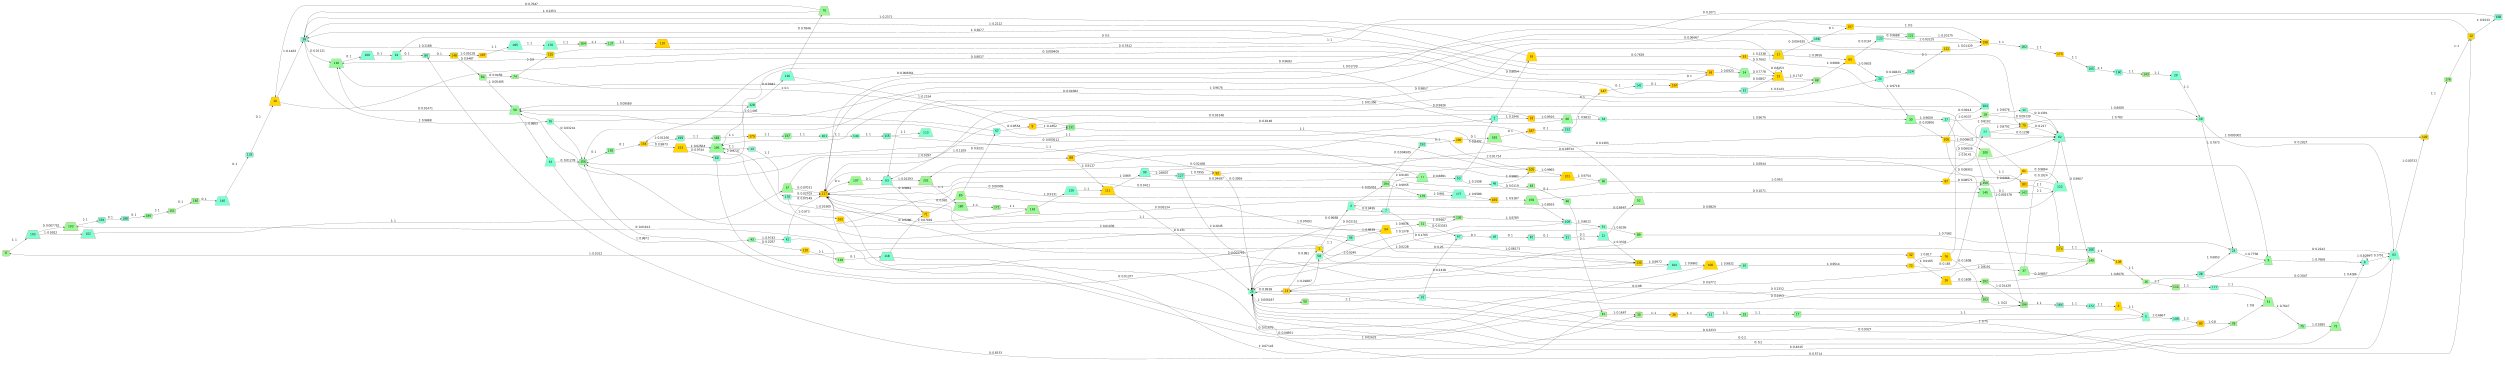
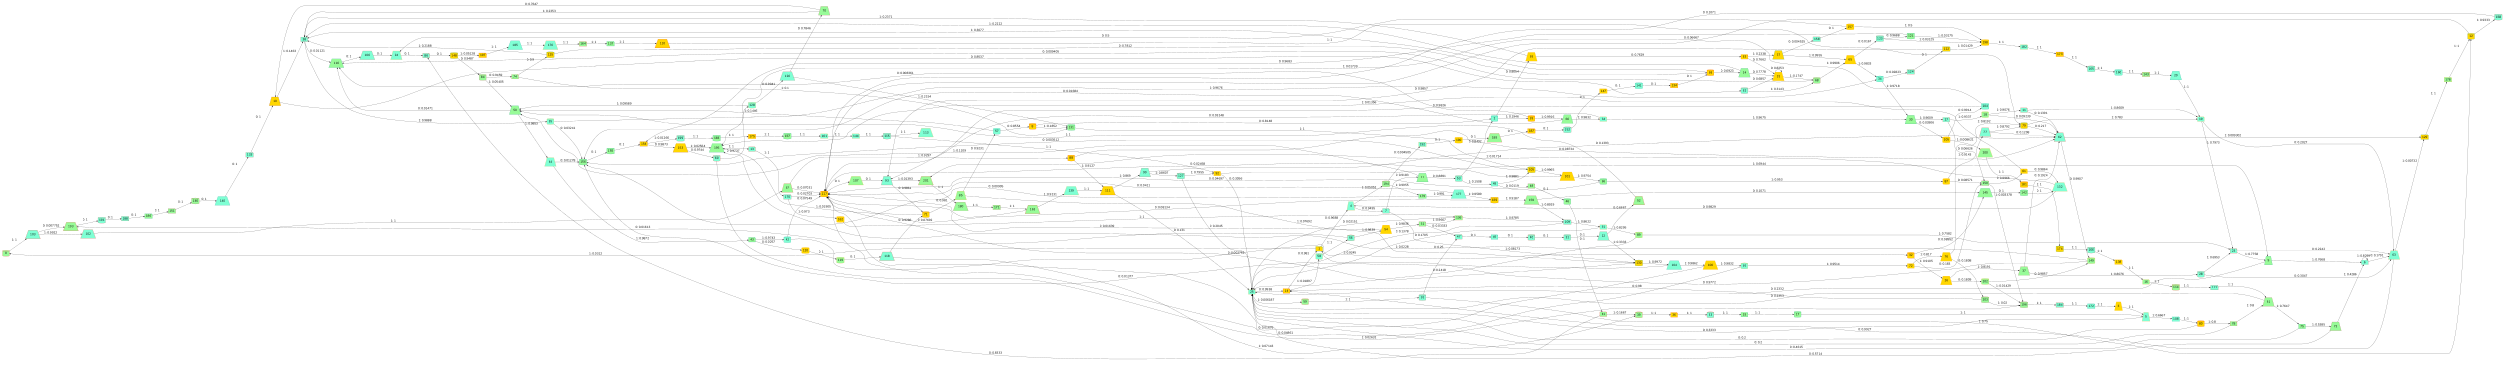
edge "205" -> "145": now "32" -> "145"
